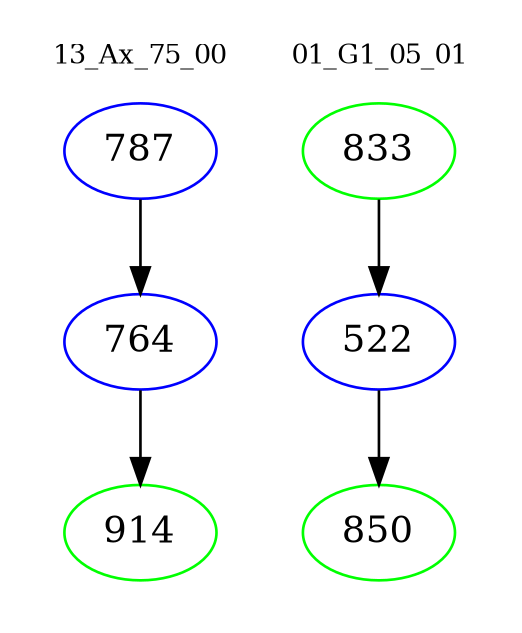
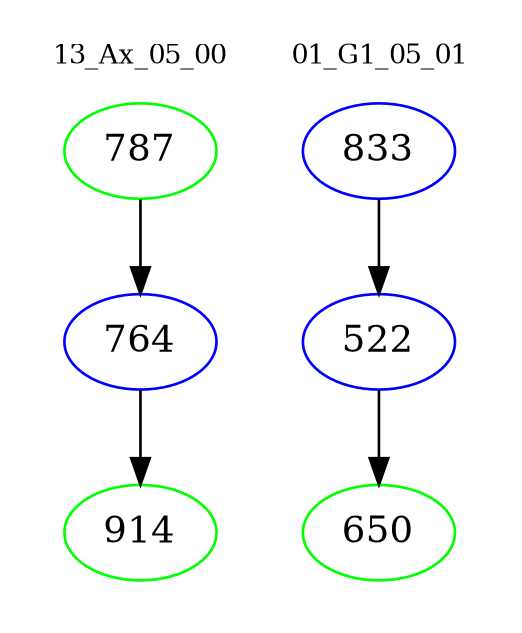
cluster "13_Ax_75_00": label "13_Ax_75_00" -> "13_Ax_05_00"
node "787": color blue -> green
node "833": color green -> blue
node "850": label "850" -> "650"
